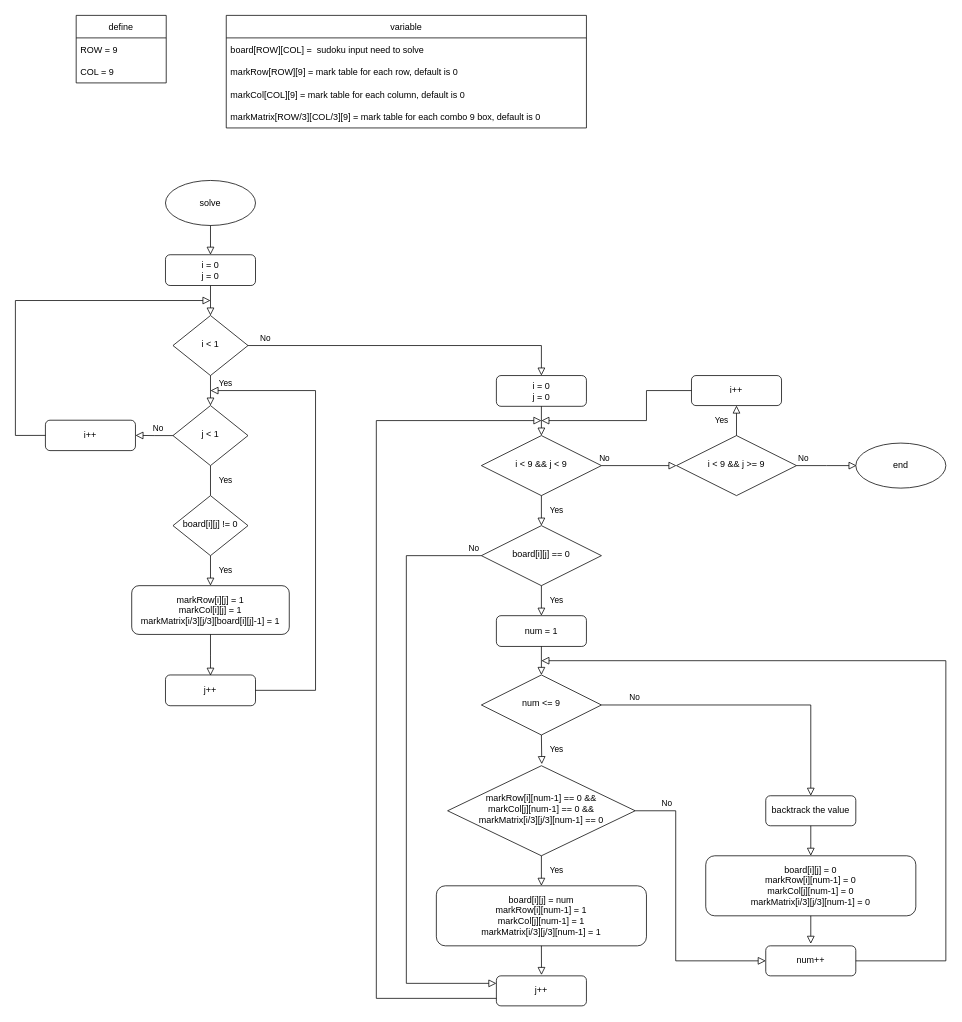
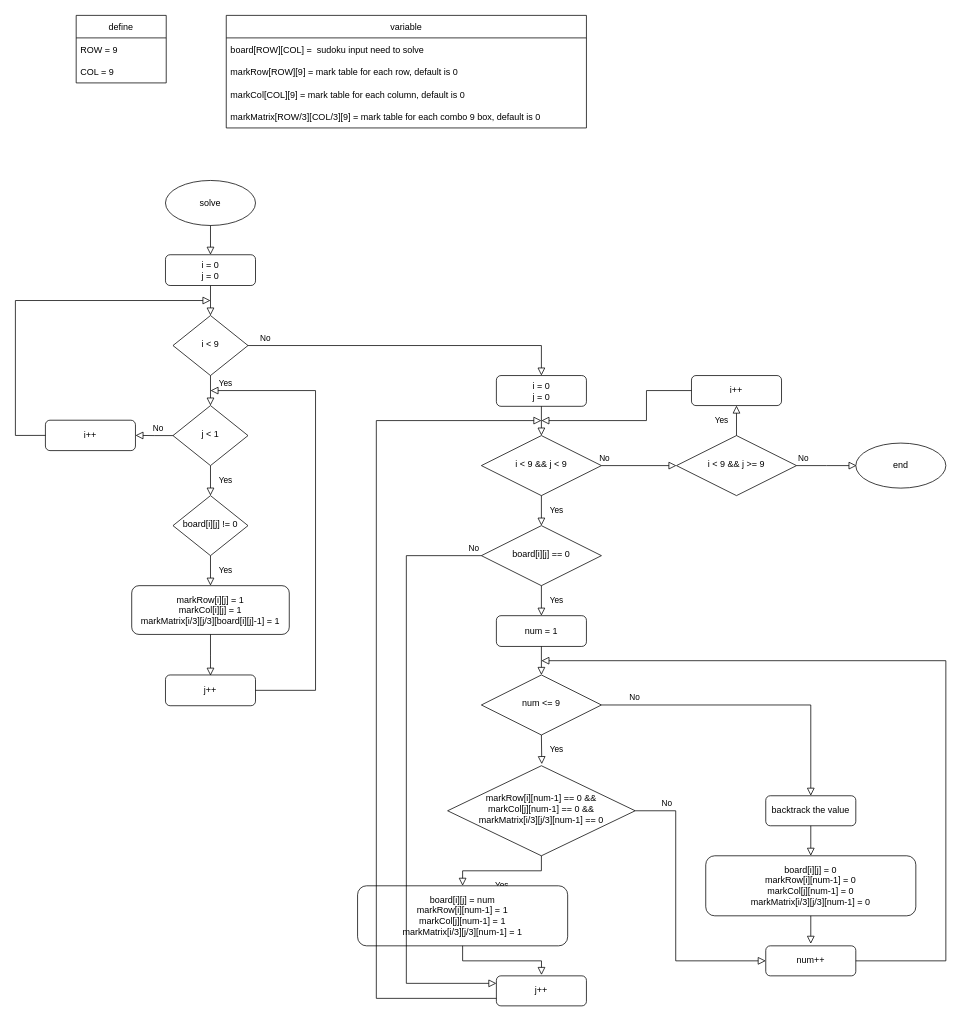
node "i < 1": label "i < 1" -> "i < 9"
edge "j < 1" -- "board[i][j] != 0": arrowhead none -> block
node "board[i][j] = num markRow[i][num-1] = 1 markCol[j][num-1] = 1 markMatrix[i/3][j/3][num-1] = 1": moved (541, 915) -> (462, 915)
